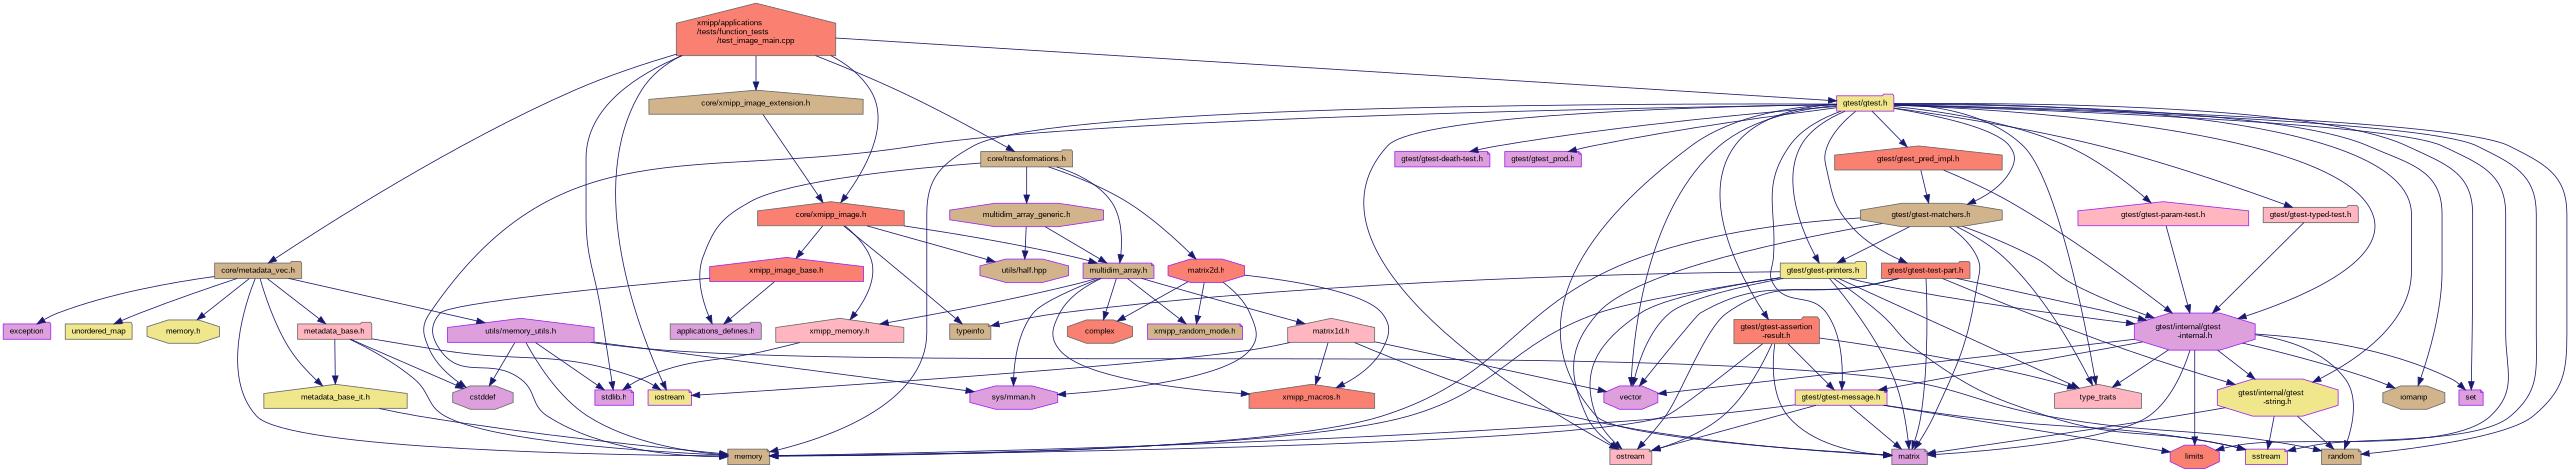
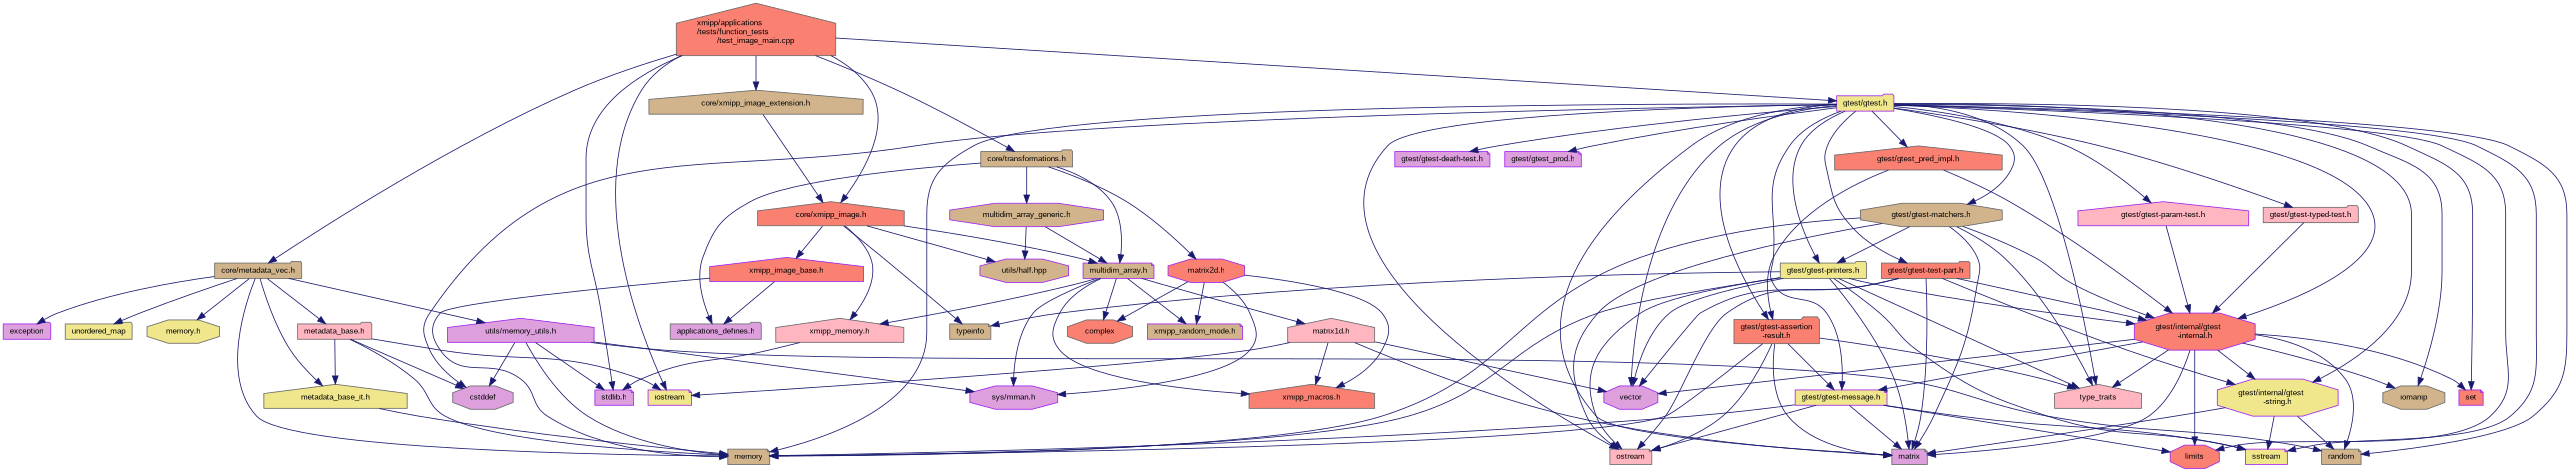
edge "gtest/gtest_pred_impl.h" -> "gtest/gtest-matchers.h": now "gtest/gtest_pred_impl.h" -> "gtest/gtest-assertion -result.h"
node "gtest/internal/gtest -internal.h": fillcolor plum -> salmon
node "set": fillcolor plum -> salmon
